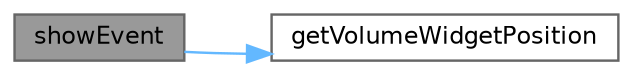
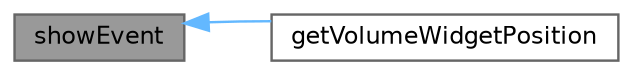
edge "showEvent" -> "getVolumeWidgetPosition": reversed
